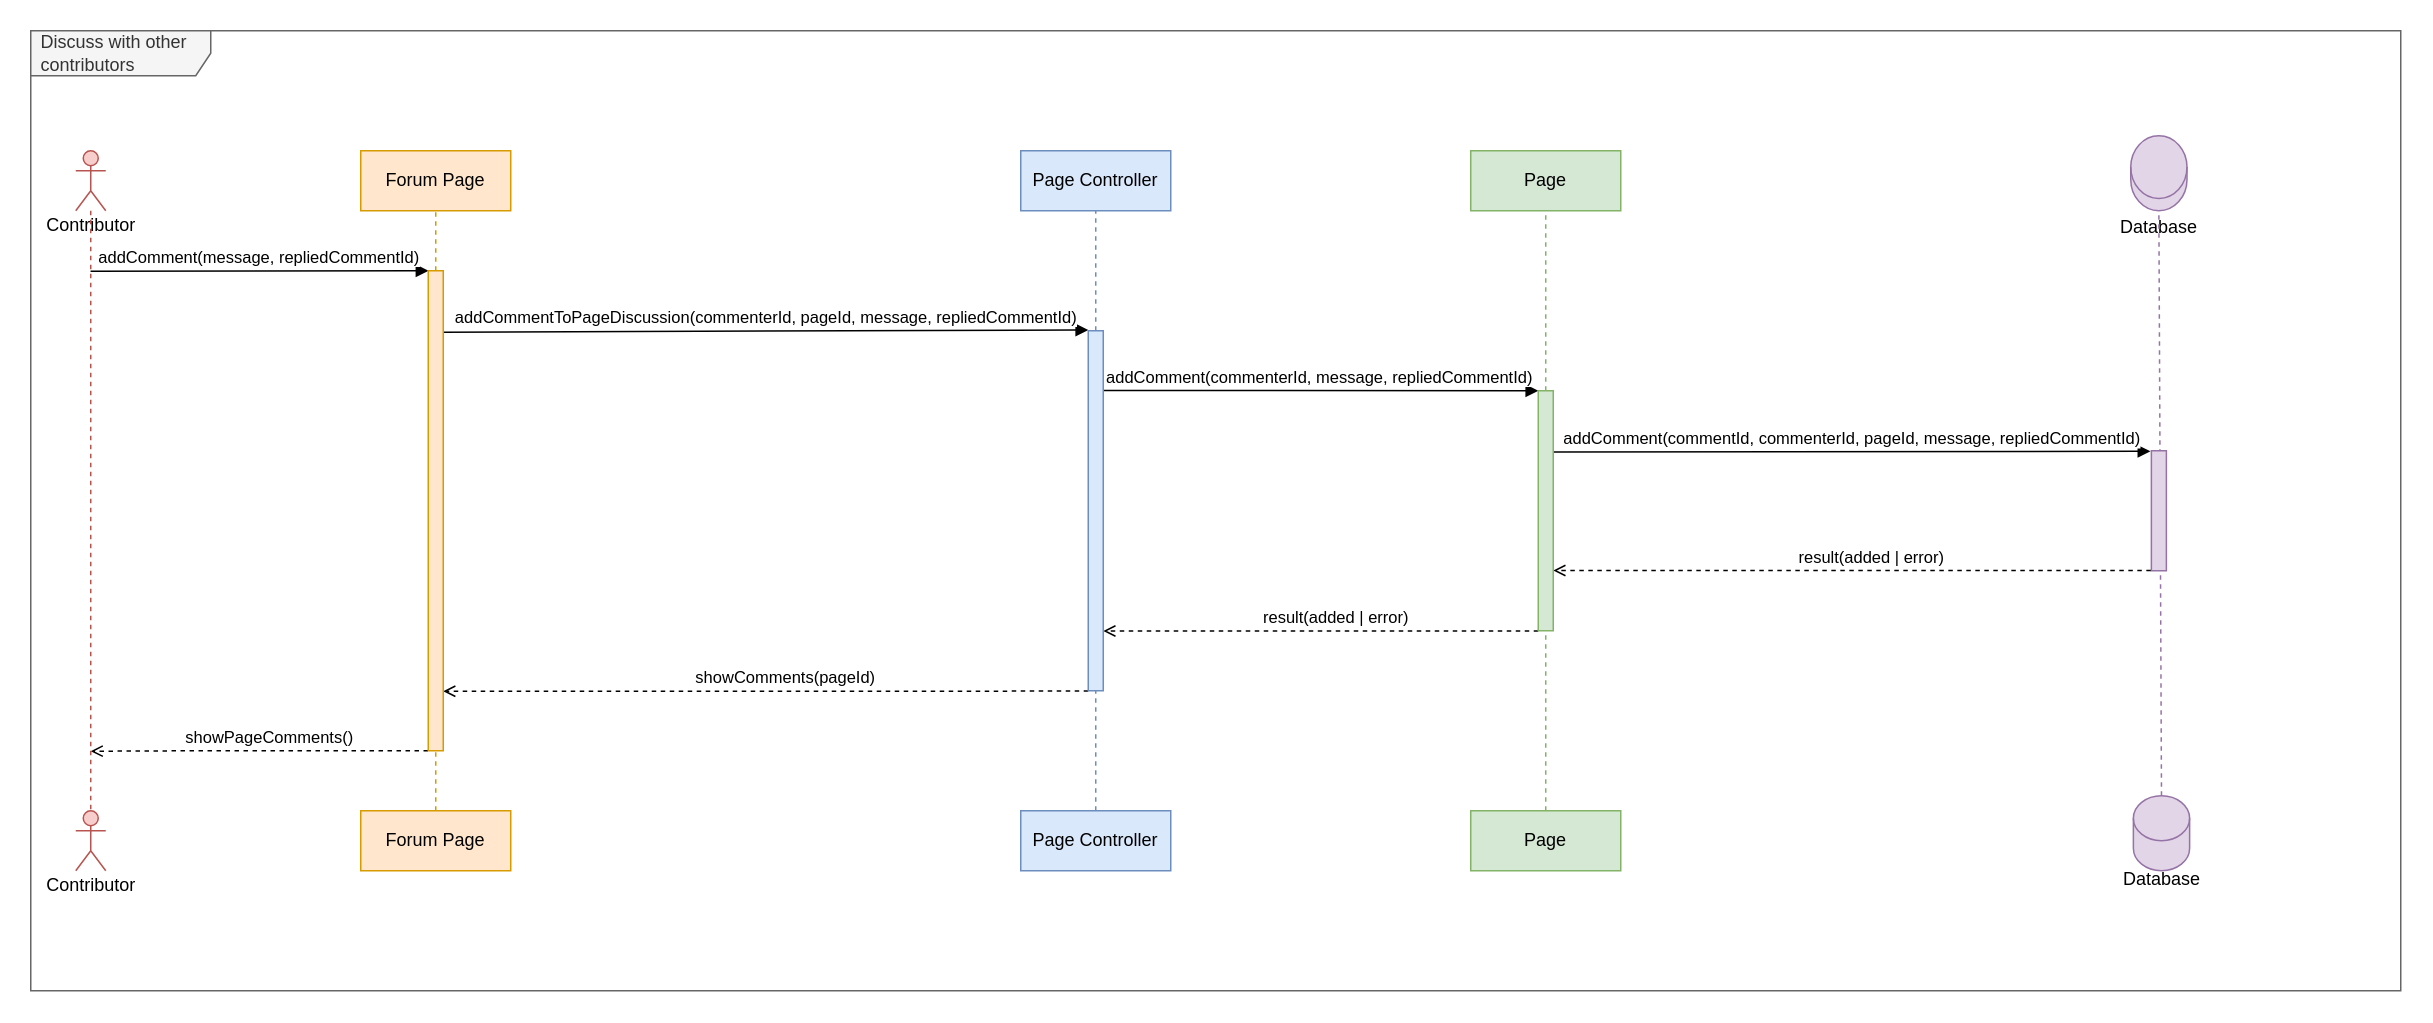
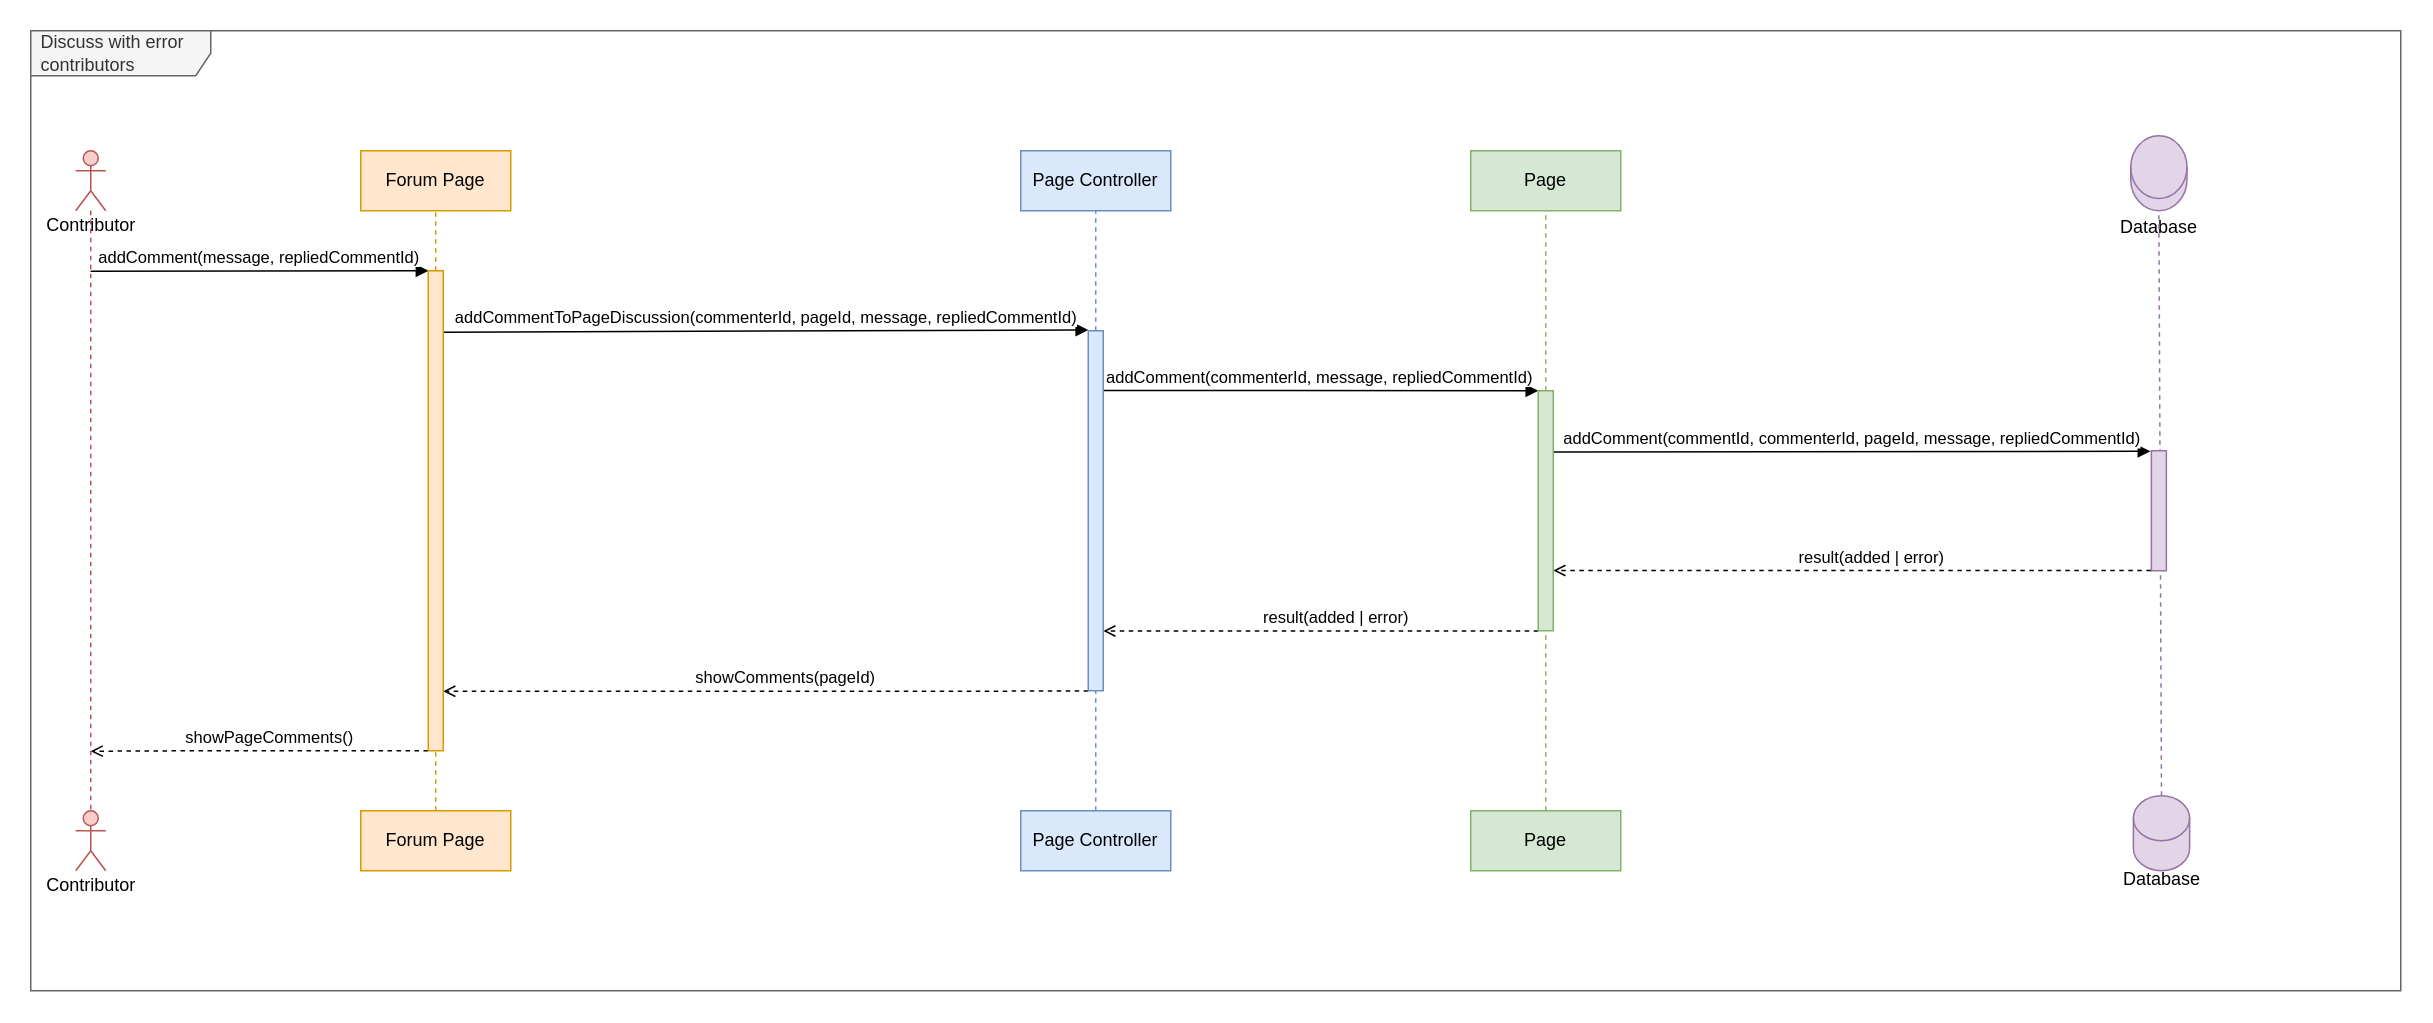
node "Discuss with other contributors": label "Discuss with other contributors" -> "Discuss with error contributors"
